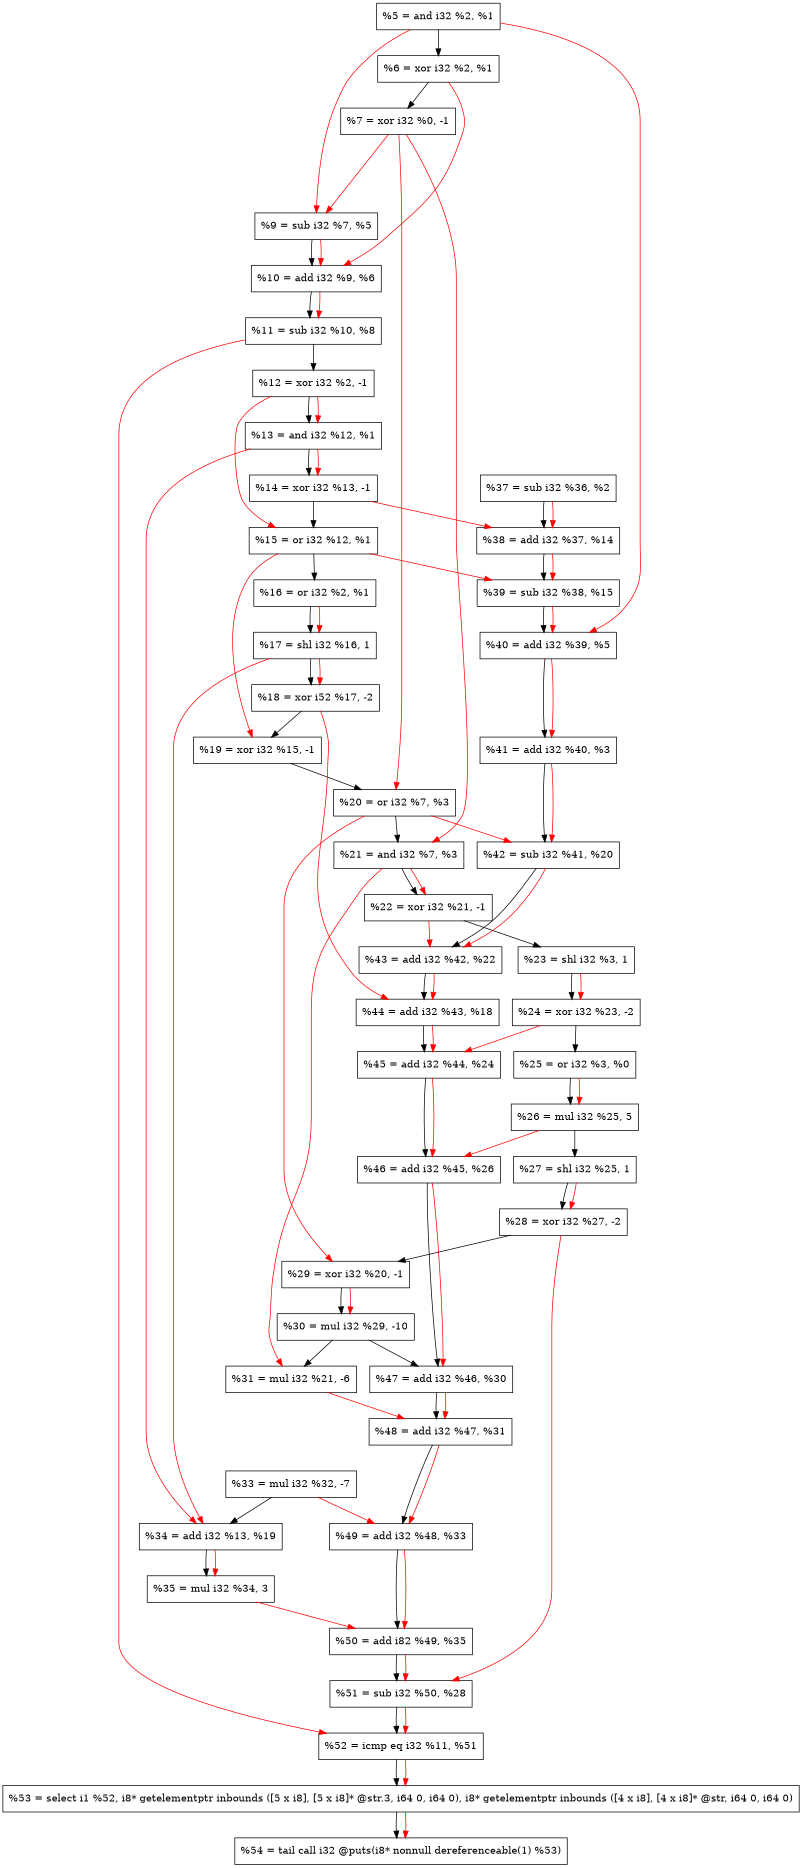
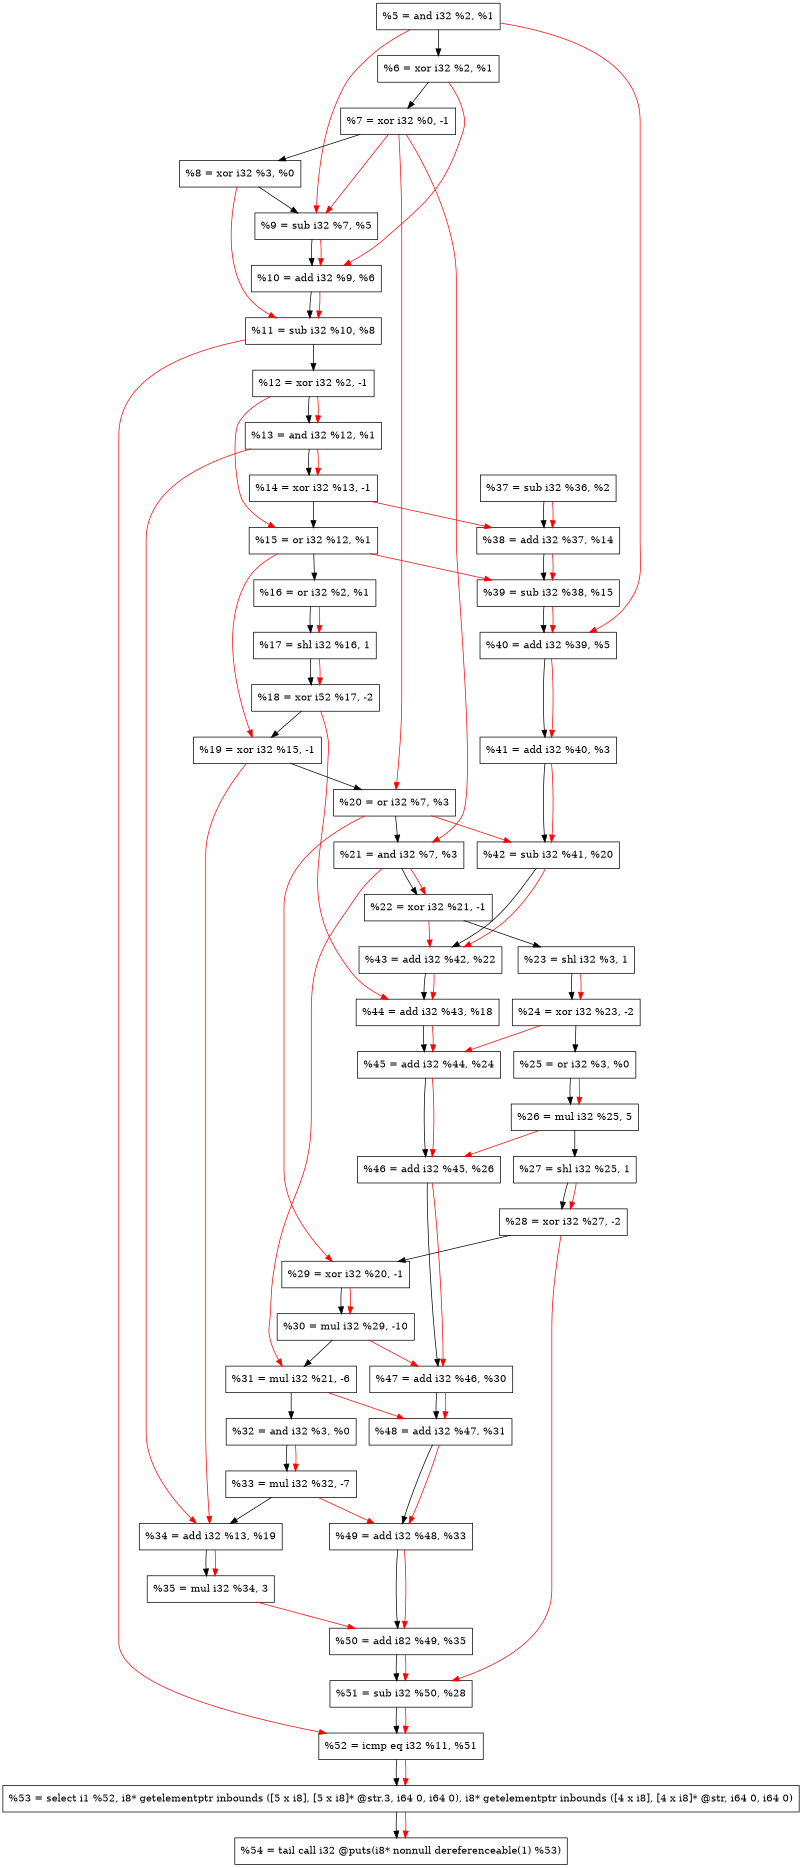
node "%8 = xor i32 %3, %0": added
edge "%17 = shl i32 %16, 1" -> "%34 = add i32 %13, %19": now "%19 = xor i32 %15, -1" -> "%34 = add i32 %13, %19"
edge "%30 = mul i32 %29, -10" -> "%47 = add i32 %46, %30": color black -> red
node "%32 = and i32 %3, %0": added
